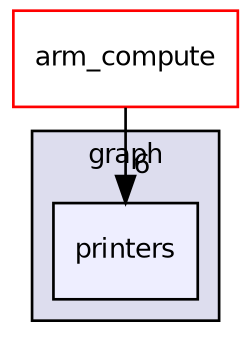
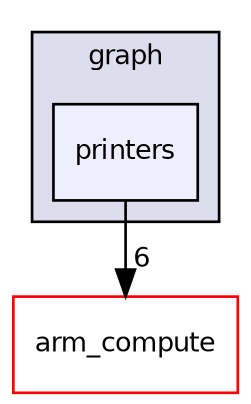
edge "arm_compute" -> "printers": reversed
